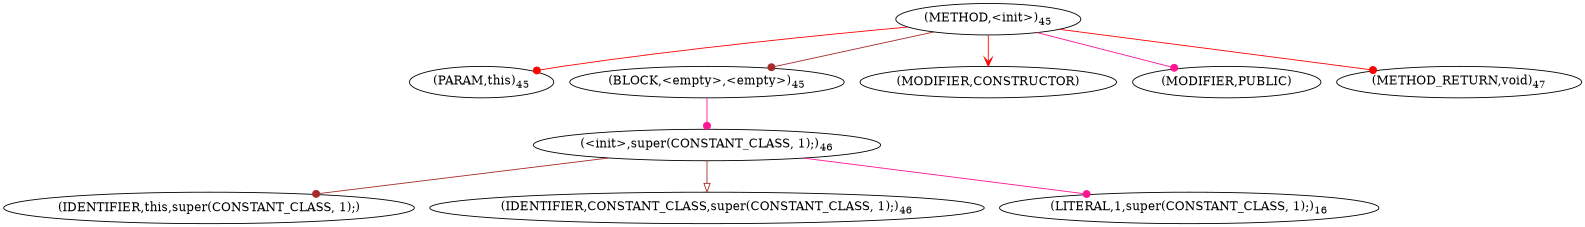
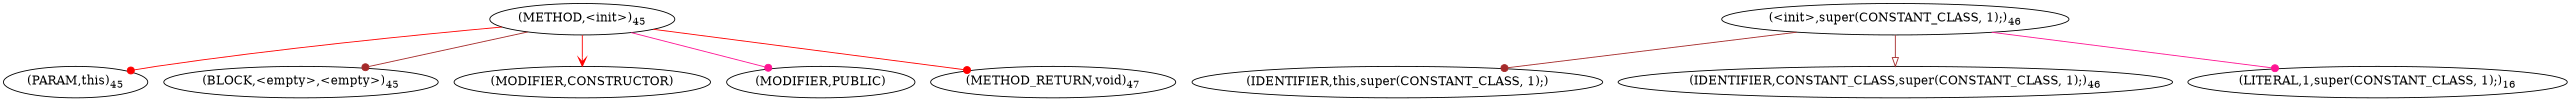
edge "(BLOCK,<empty>,<empty>)" -> "(<init>,super(CONSTANT_CLASS, 1);)": removed
